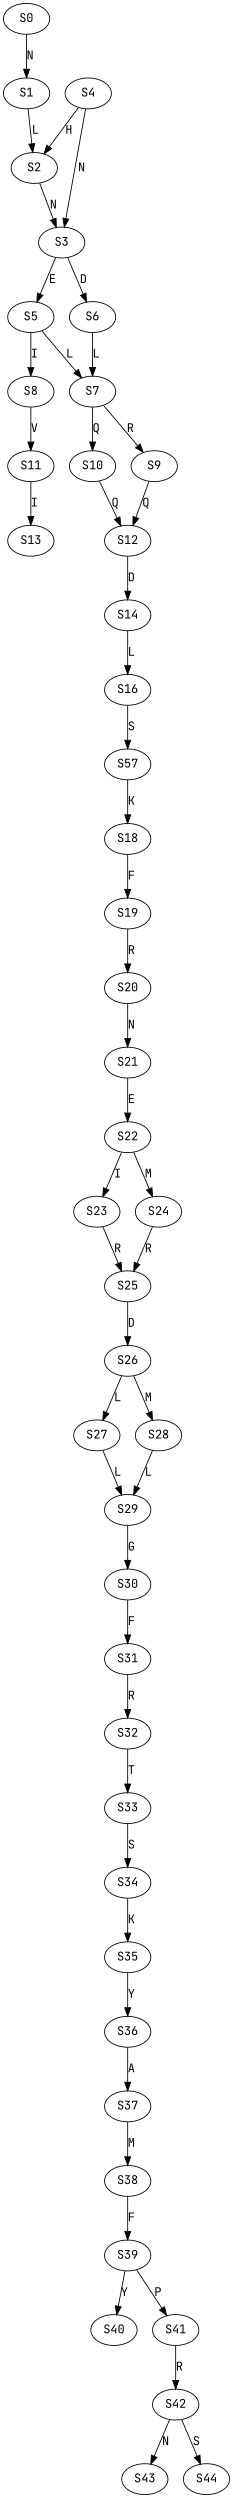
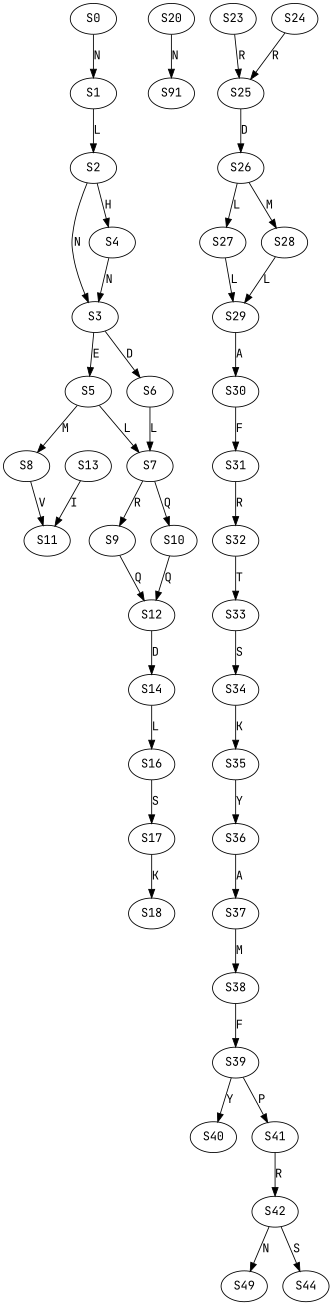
edge "S4" -> "S2": reversed
edge "S5" -> "S8": label "I" -> "M"
edge "S11" -> "S13": reversed
node "S57": label "S57" -> "S17"
node "S19": removed
node "S21": label "S21" -> "S91"
node "S22": removed
edge "S29" -> "S30": label "G" -> "A"
node "S43": label "S43" -> "S49"
